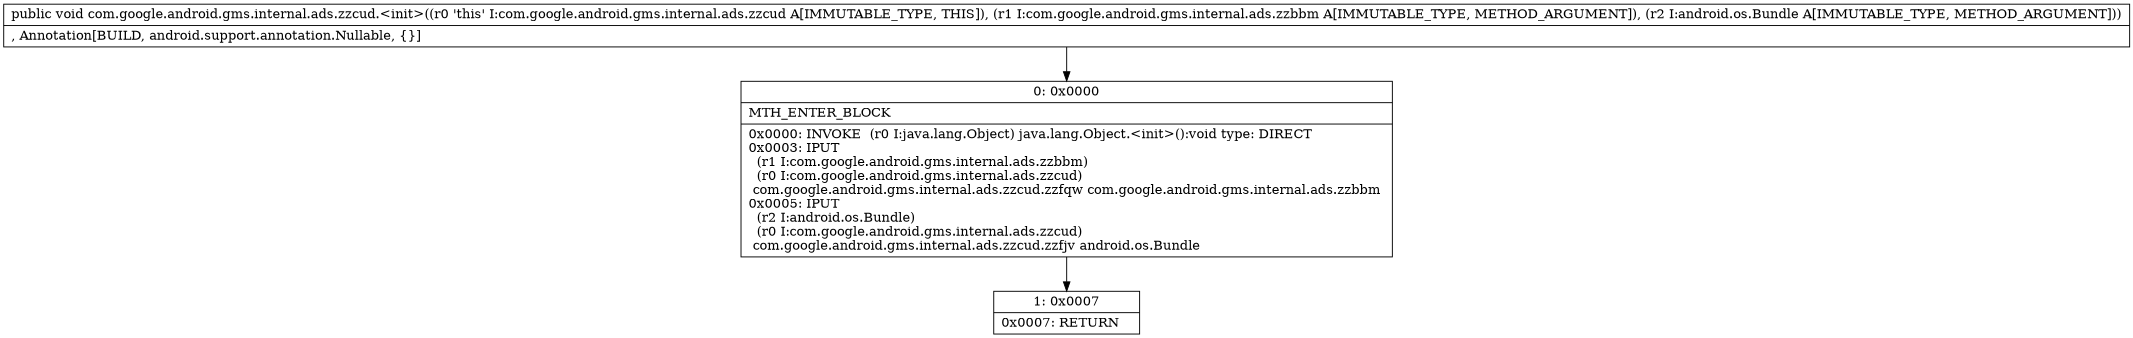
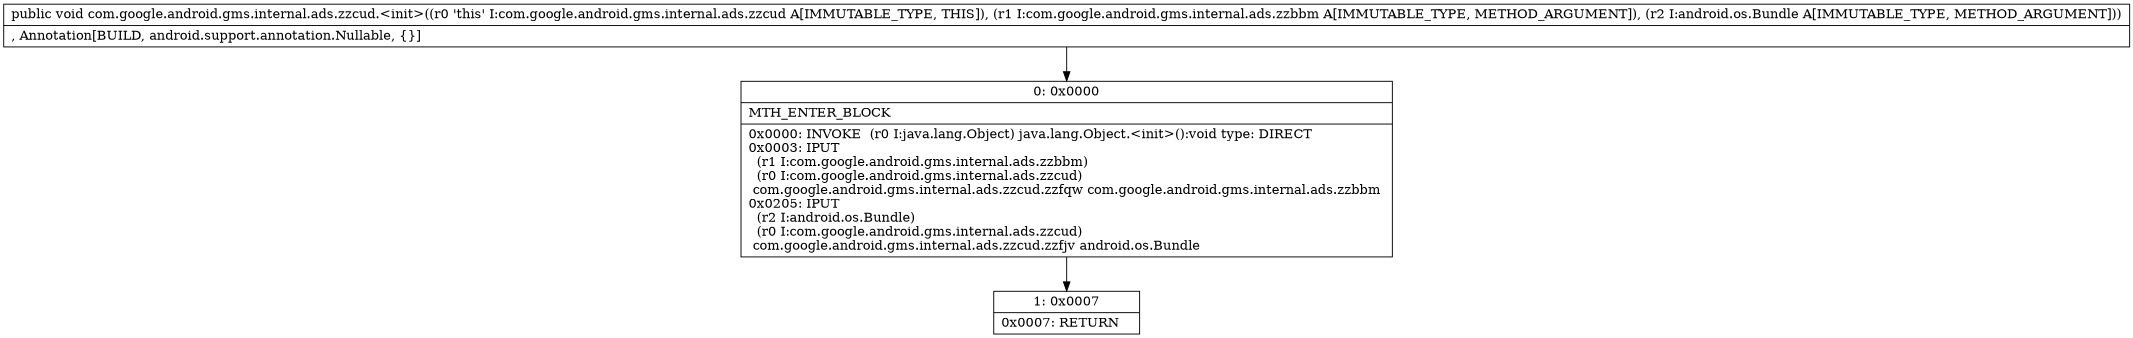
node "0: 0x0000": text "0x0005: IPUT" -> "0x0205: IPUT"
